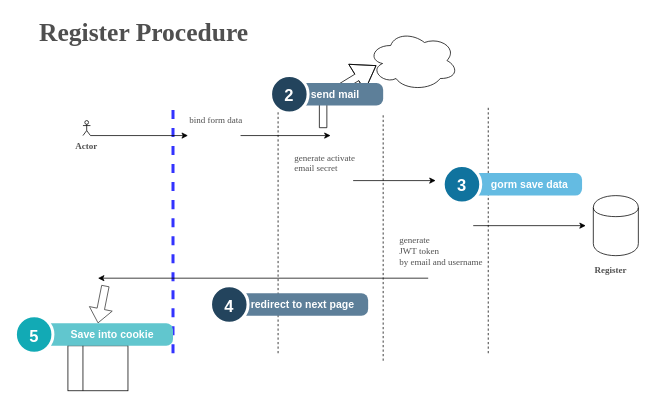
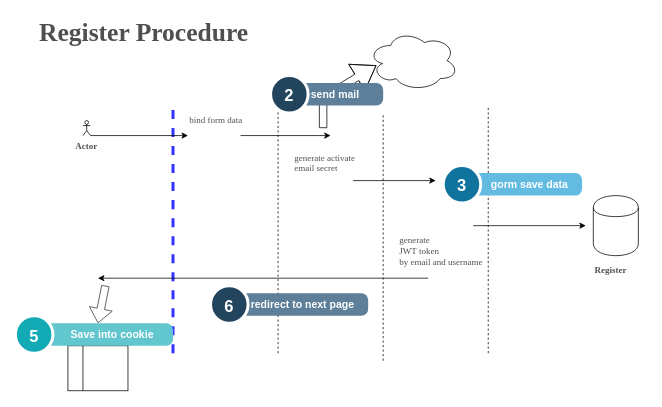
node "4": label "4" -> "6"
